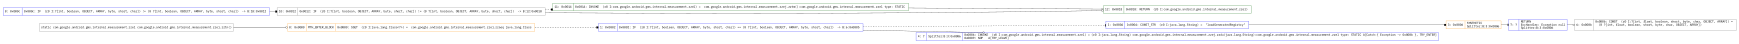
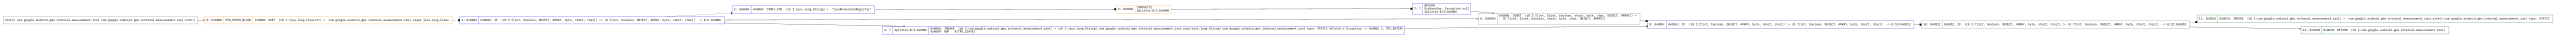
edge "11: 0x0014" -> "12: 0x0018": removed
edge "1: 0x0002" -> "6: 0x000b": added
edge "6: 0x000b" -> "8: 0x000c": added
edge "3: 0x0006" -> "7: ?": arrowhead tee -> box
edge "4: ?" -> "8: 0x000c": added
